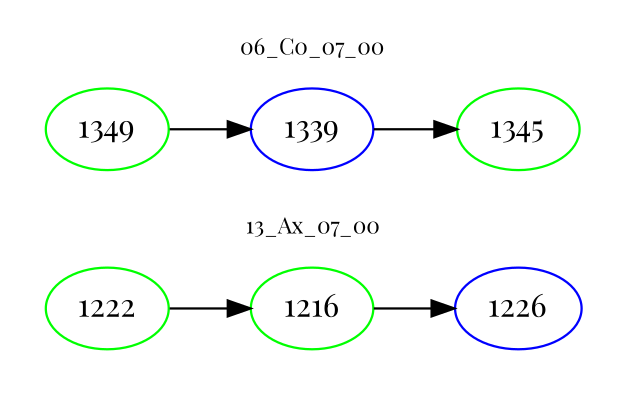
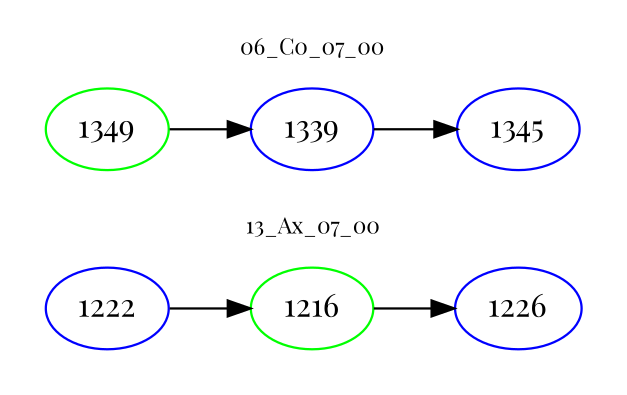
node "1345": color green -> blue
node "1222": color green -> blue
